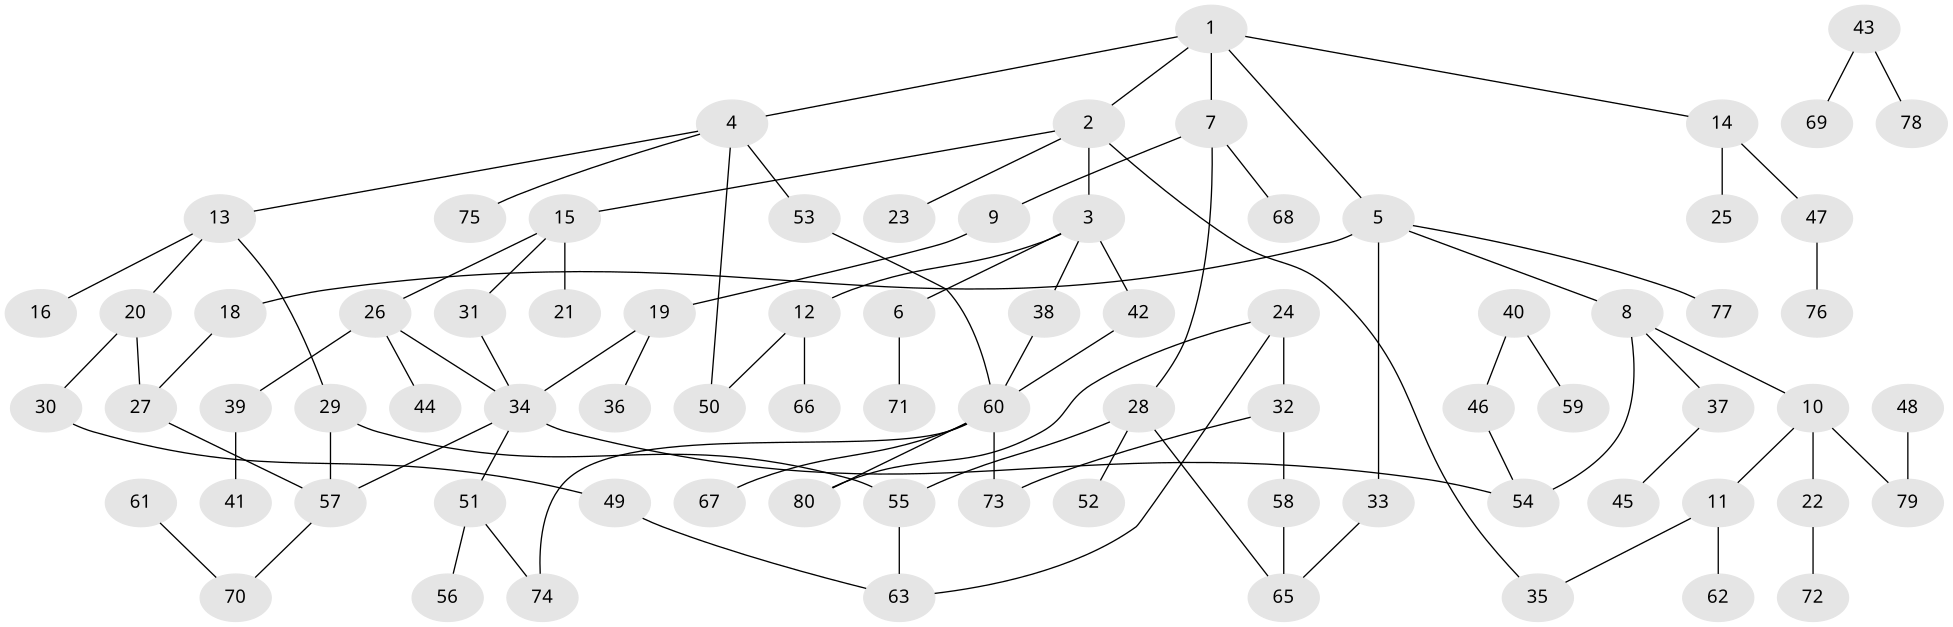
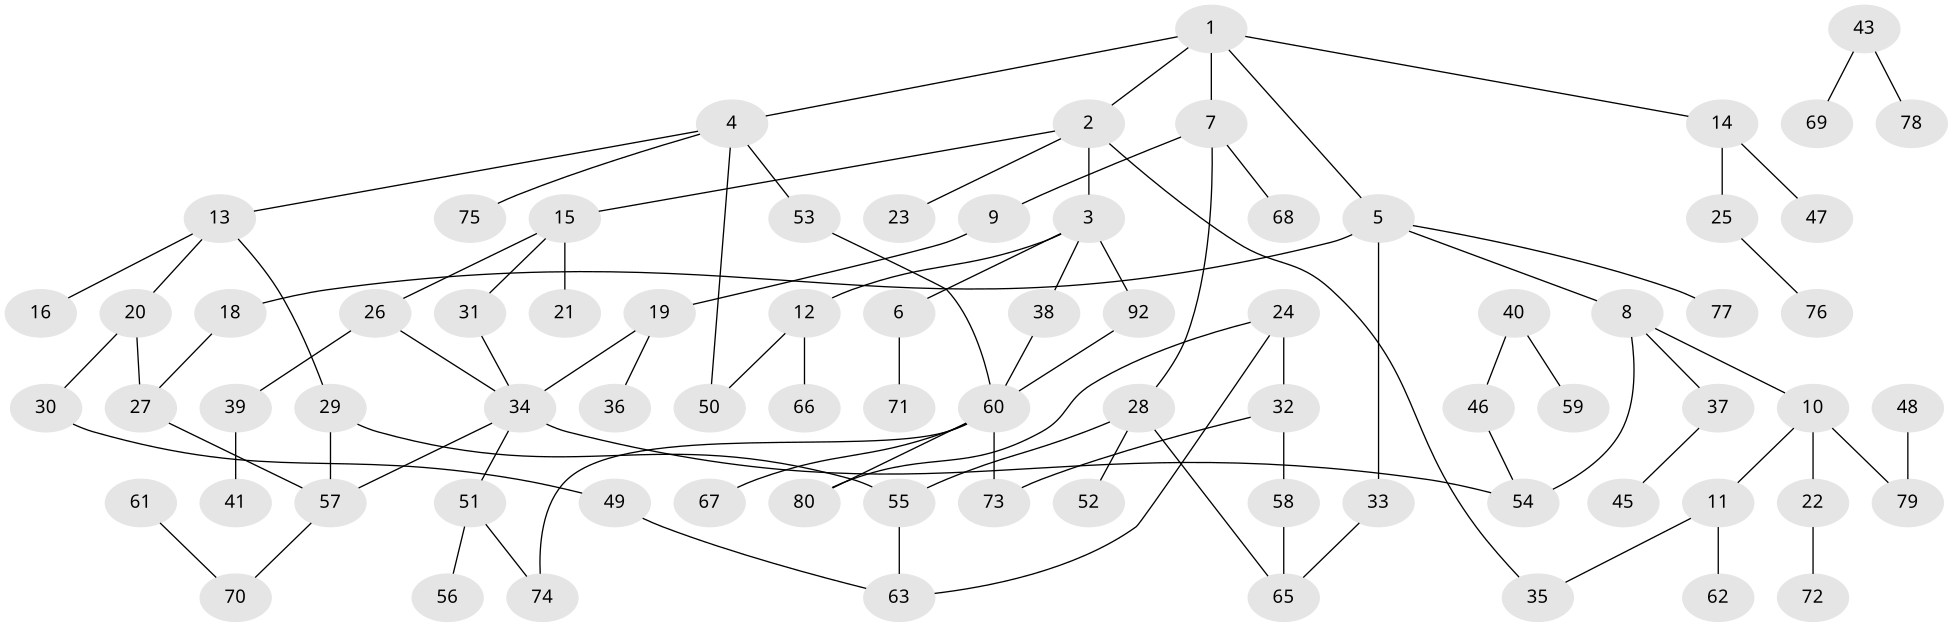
edge "47" -- "76": now "25" -- "76"
node "42": label "42" -> "92"
node "44": removed
